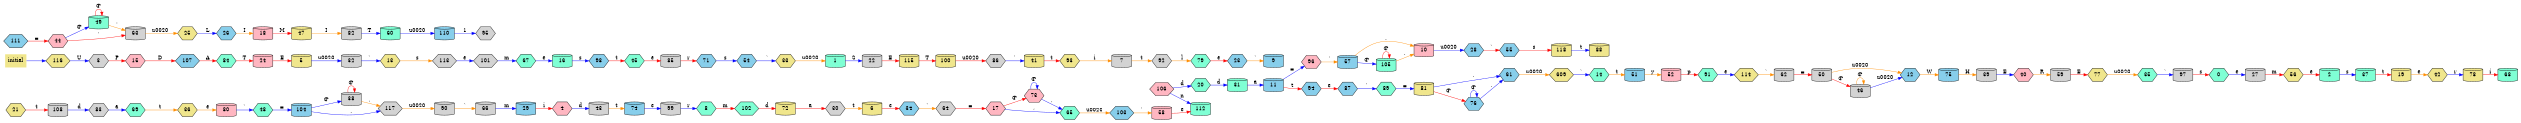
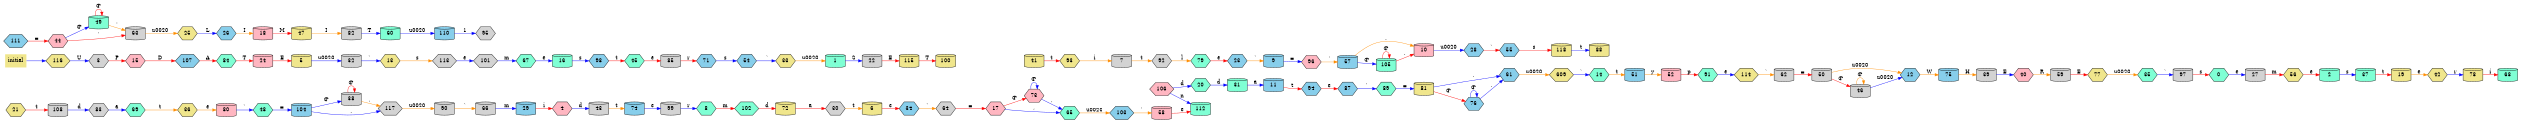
edge "105" -> "10": color darkorange -> red
node "86": removed
edge "11" -> "96": now "9" -> "96"
